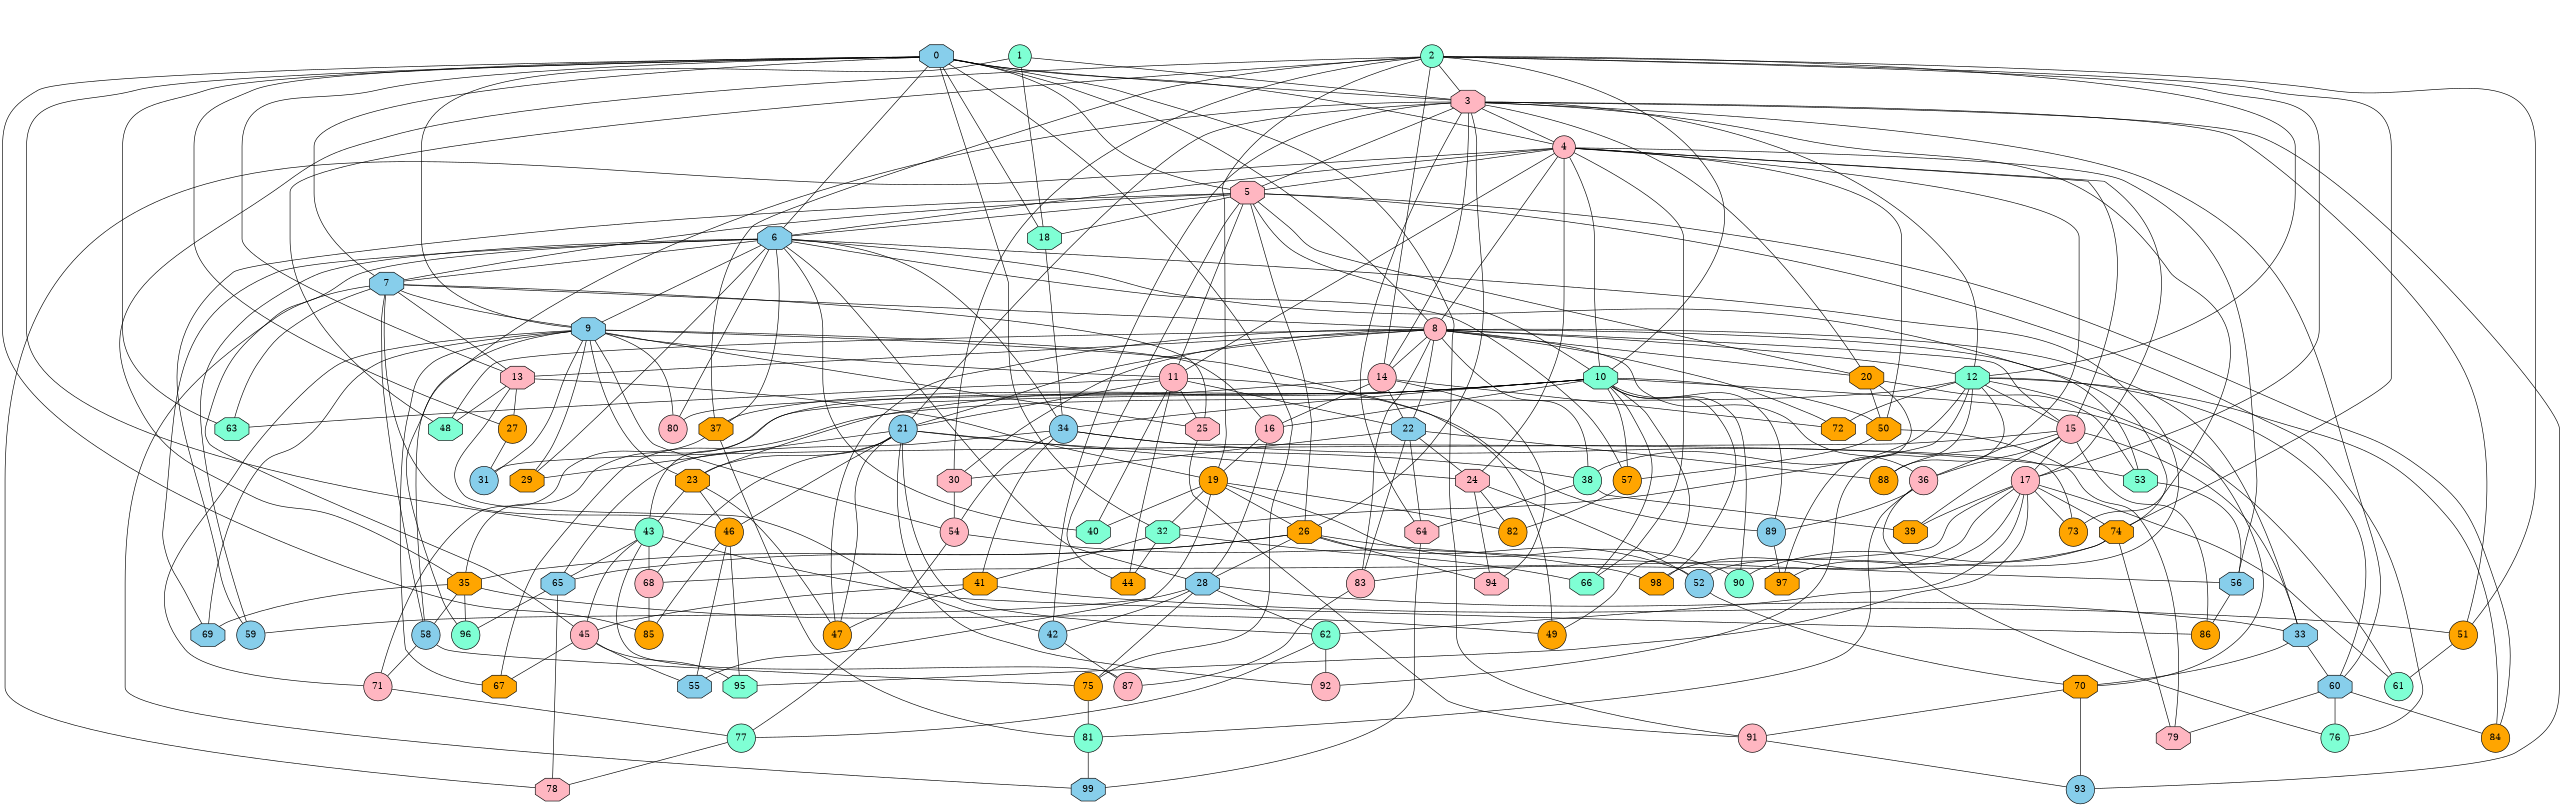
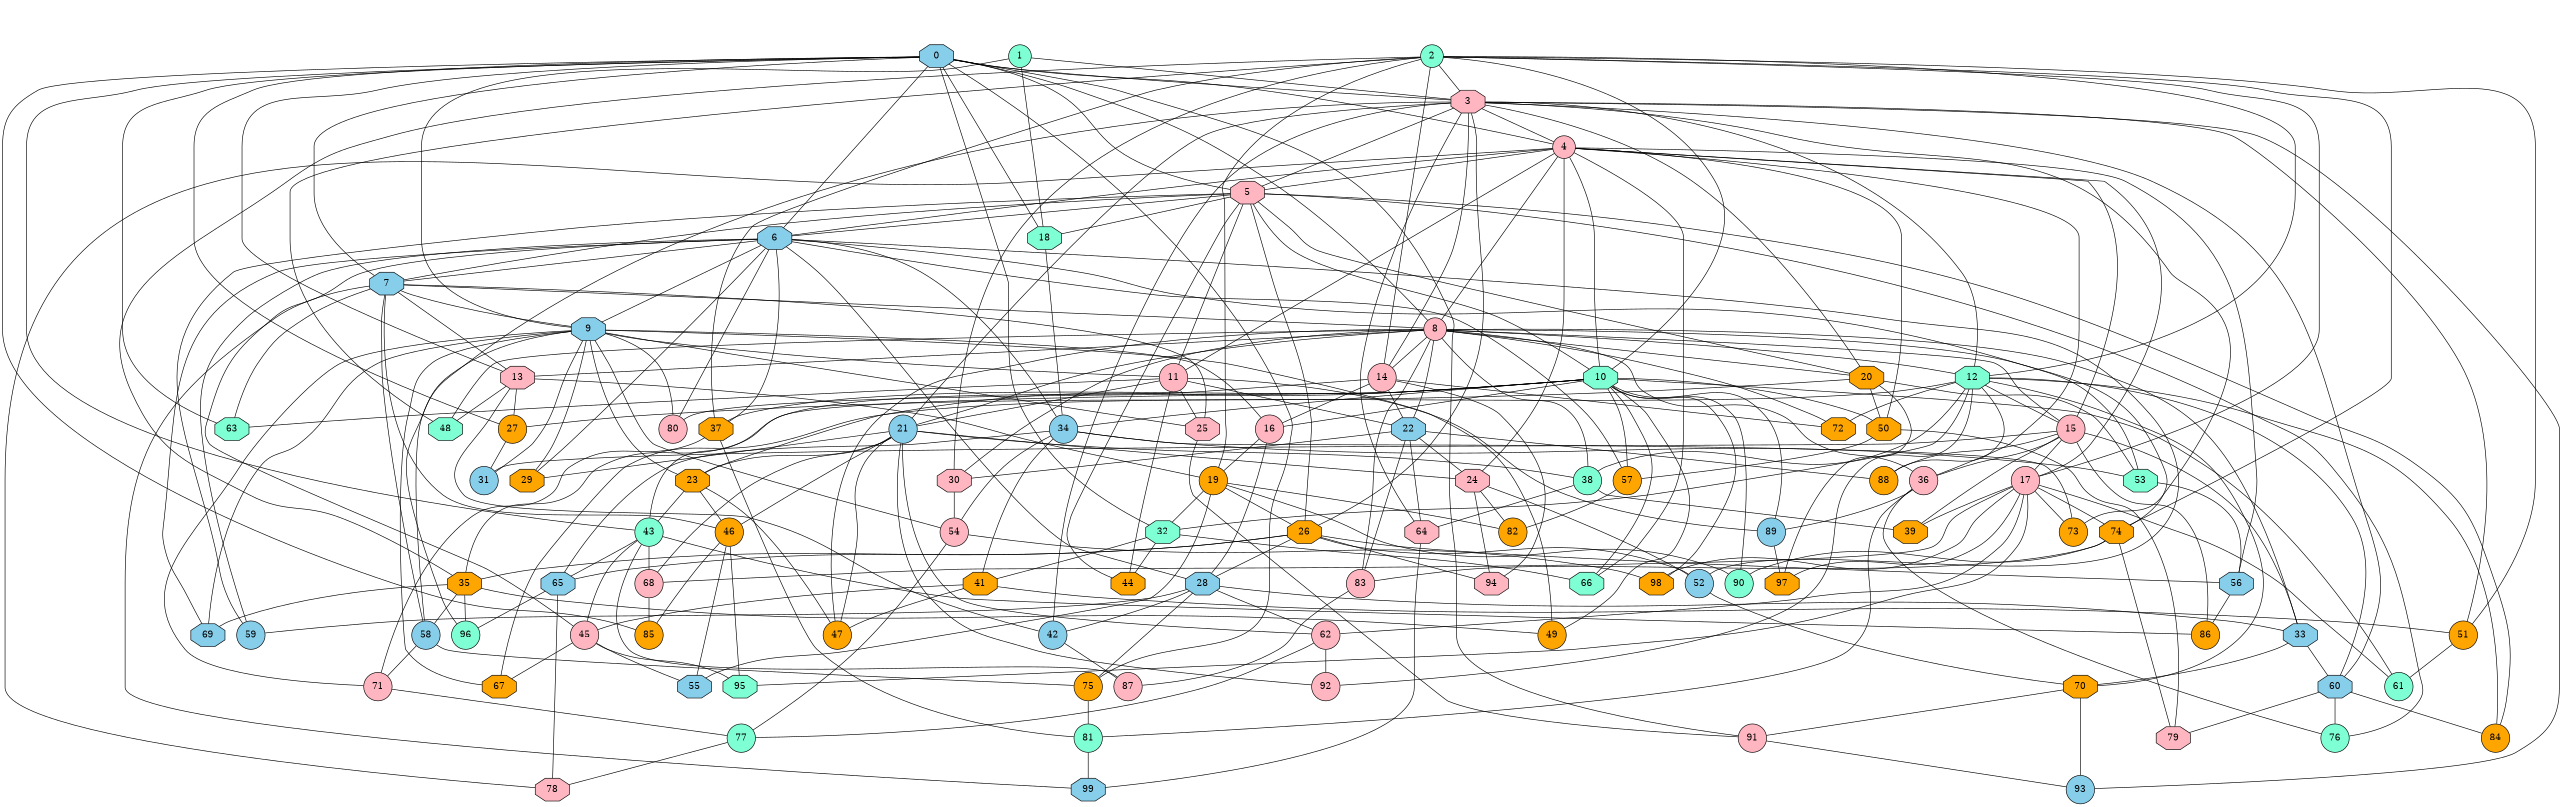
edge "20" -- "27": added
node "40": removed
node "62": fillcolor aquamarine -> lightpink
